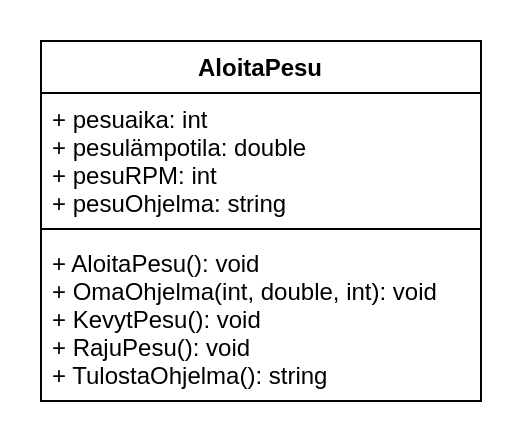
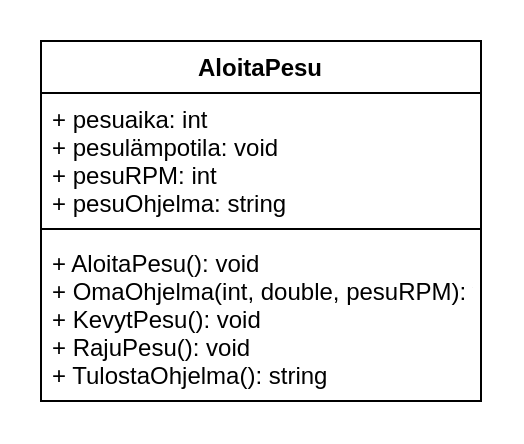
node "+ pesuaika: int + pesulämpotila: double + pesuRPM: int + pesuOhjelma: string": label "+ pesuaika: int + pesulämpotila: double + pesuRPM: int + pesuOhjelma: string" -> "+ pesuaika: int + pesulämpotila: void + pesuRPM: int + pesuOhjelma: string"
node "+ AloitaPesu(): void + OmaOhjelma(int, double, int): void + KevytPesu(): void + RajuPesu(): void + TulostaOhjelma(): string": label "+ AloitaPesu(): void + OmaOhjelma(int, double, int): void + KevytPesu(): void + RajuPesu(): void + TulostaOhjelma(): string" -> "+ AloitaPesu(): void + OmaOhjelma(int, double, pesuRPM): void + KevytPesu(): void + RajuPesu(): void + TulostaOhjelma(): string"
